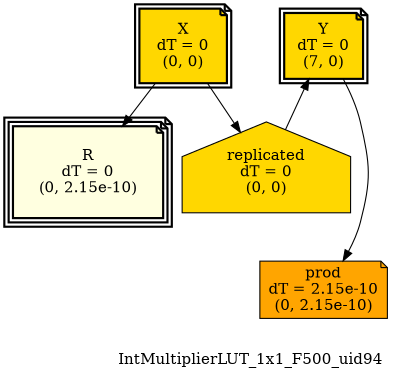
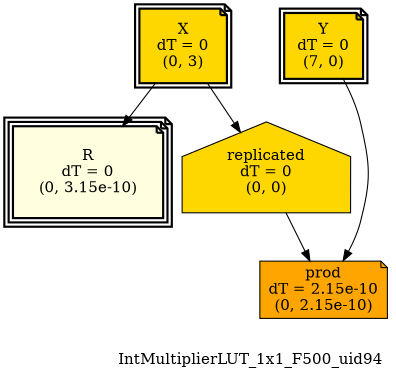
node "X dT = 0 (0, 0)": label "X dT = 0 (0, 0)" -> "X dT = 0 (0, 3)"
edge "replicated dT = 0 (0, 0)" -> "Y dT = 0 (7, 0)": now "replicated dT = 0 (0, 0)" -> "prod dT = 2.15e-10 (0, 2.15e-10)"
node "R dT = 0 (0, 2.15e-10)": label "R dT = 0 (0, 2.15e-10)" -> "R dT = 0 (0, 3.15e-10)"
